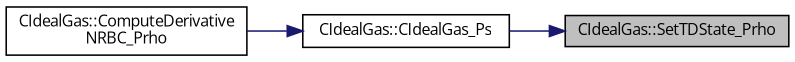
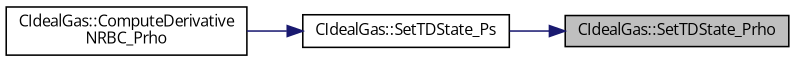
node "CIdealGas::CIdealGas_Ps": label "CIdealGas::CIdealGas_Ps" -> "CIdealGas::SetTDState_Ps"
